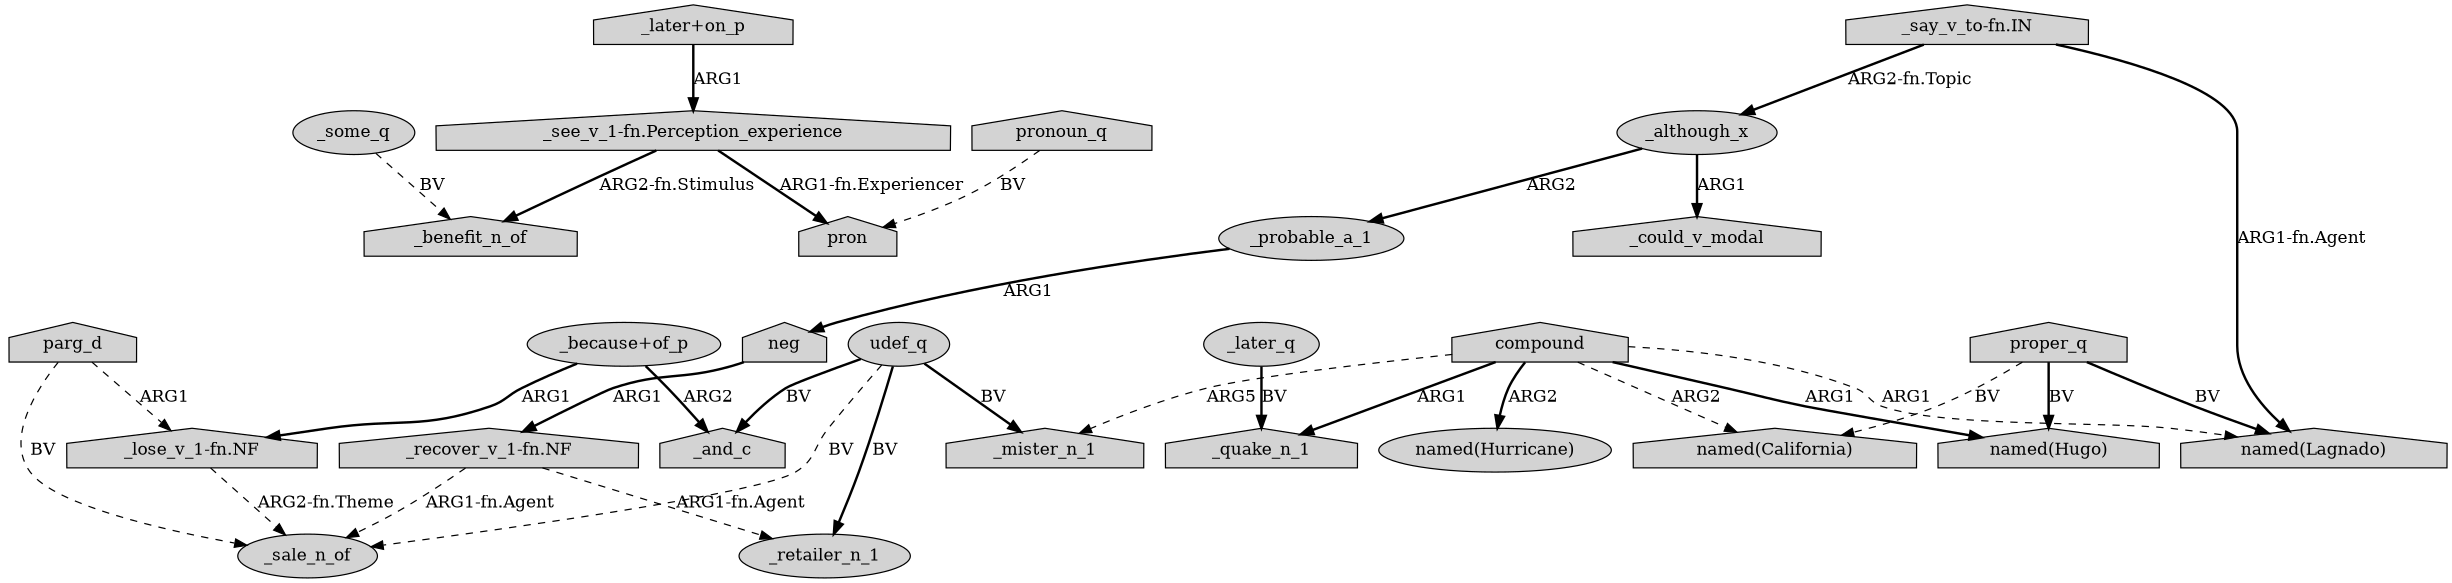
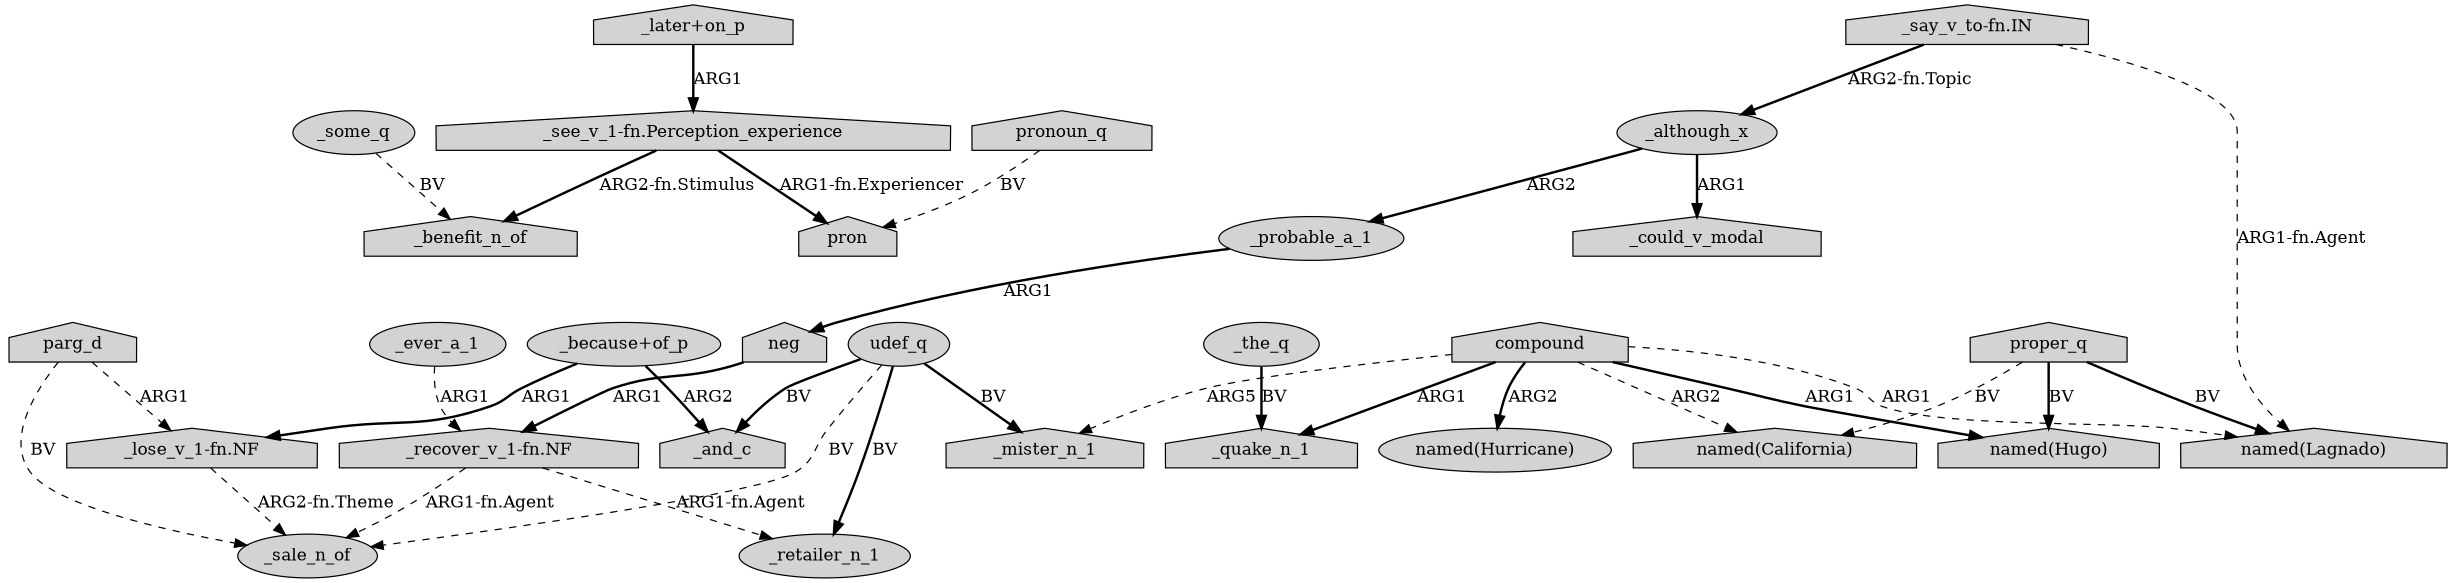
edge "_say_v_to-fn.IN" -> "named(Lagnado)": style bold -> dashed
node "_ever_a_1": added
node "_later_q": label "_later_q" -> "_the_q"
